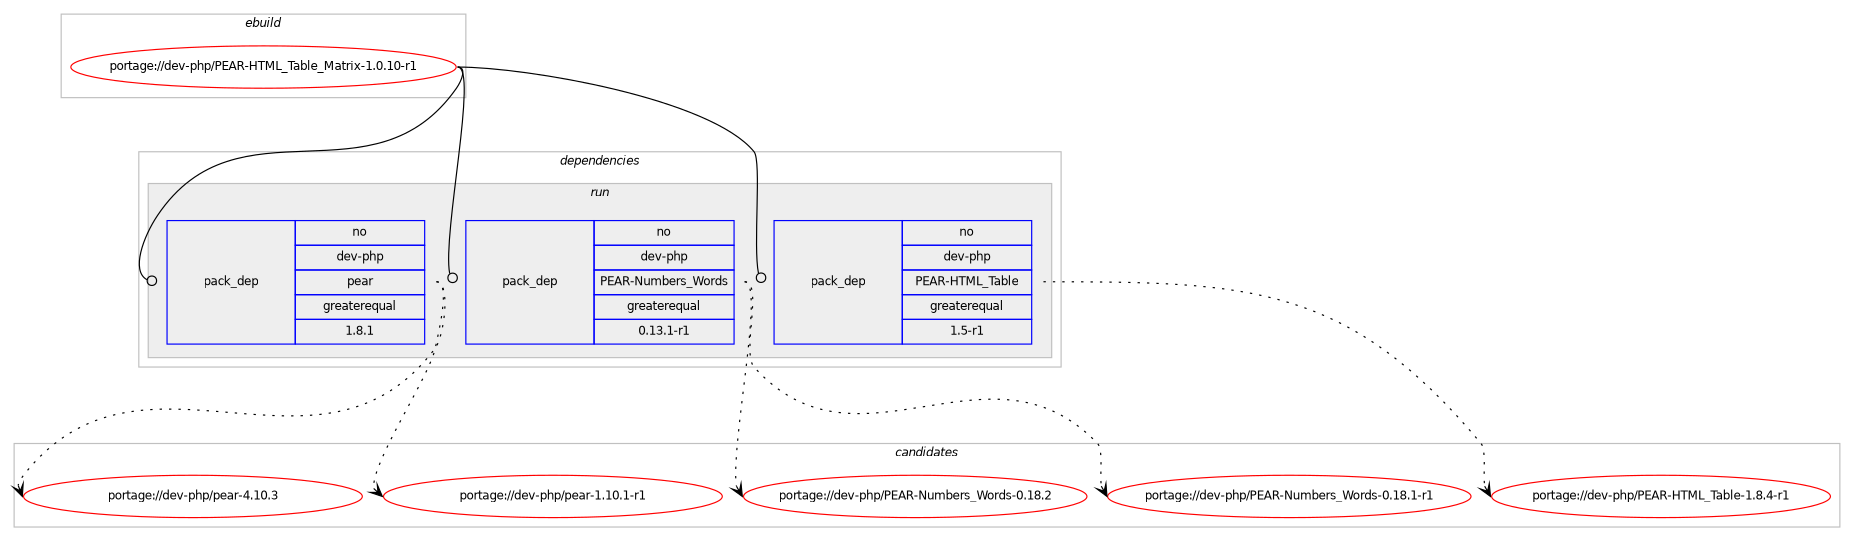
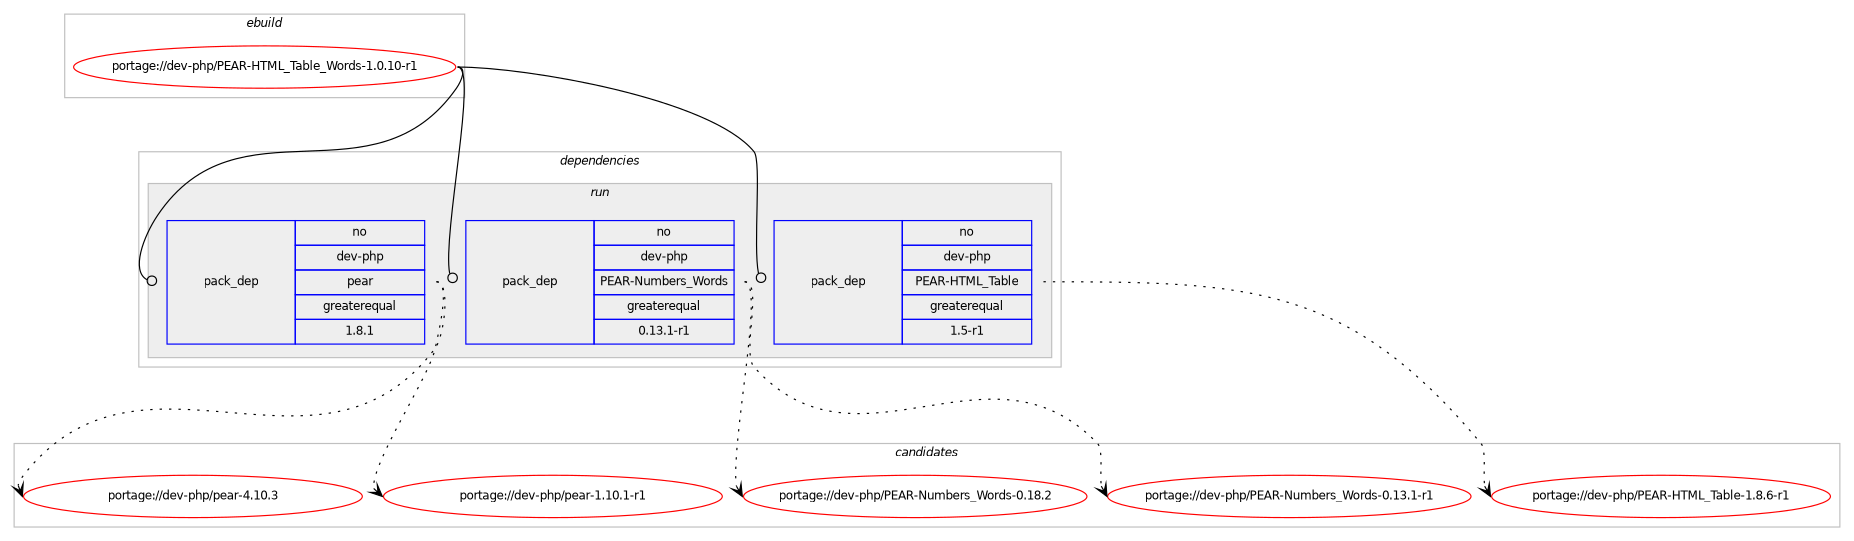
node "portage://dev-php/PEAR-HTML_Table_Matrix-1.0.10-r1": label "portage://dev-php/PEAR-HTML_Table_Matrix-1.0.10-r1" -> "portage://dev-php/PEAR-HTML_Table_Words-1.0.10-r1"
node "portage://dev-php/PEAR-Numbers_Words-0.18.1-r1": label "portage://dev-php/PEAR-Numbers_Words-0.18.1-r1" -> "portage://dev-php/PEAR-Numbers_Words-0.13.1-r1"
node "portage://dev-php/PEAR-HTML_Table-1.8.4-r1": label "portage://dev-php/PEAR-HTML_Table-1.8.4-r1" -> "portage://dev-php/PEAR-HTML_Table-1.8.6-r1"
